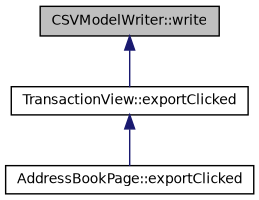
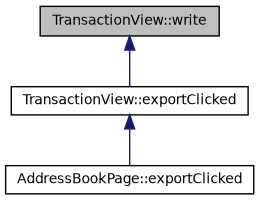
node "CSVModelWriter::write": label "CSVModelWriter::write" -> "TransactionView::write"
